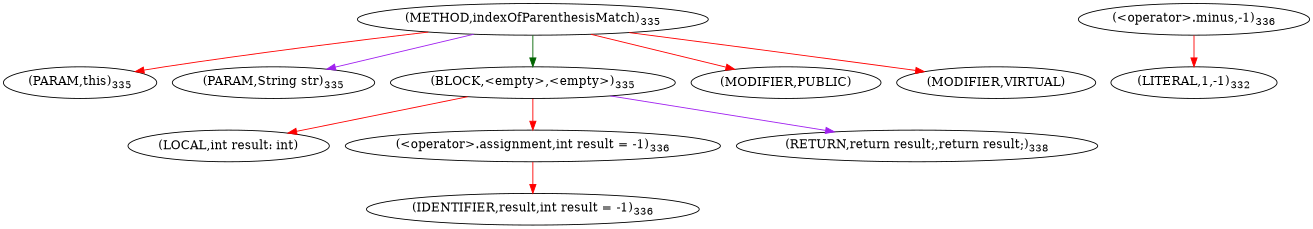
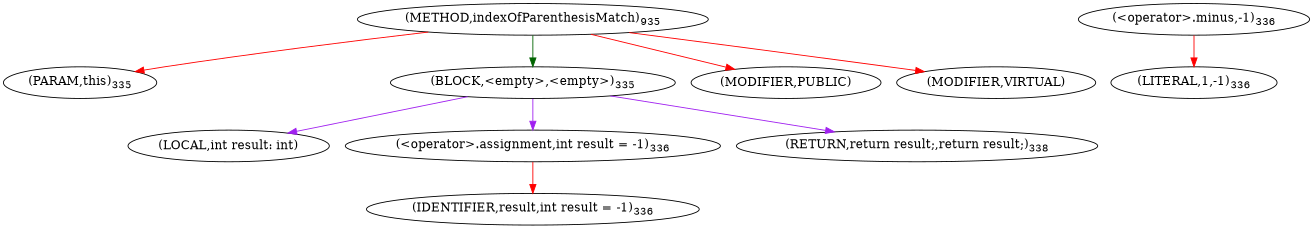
node "(METHOD,indexOfParenthesisMatch)": text "335" -> "935"
node "(LITERAL,1,-1)": text "332" -> "336"
node "(PARAM,String str)": removed
edge "(BLOCK,<empty>,<empty>)" -> "(<operator>.assignment,int result = -1)": color red -> purple
edge "(BLOCK,<empty>,<empty>)" -> "(LOCAL,int result: int)": color red -> purple
